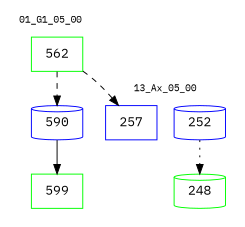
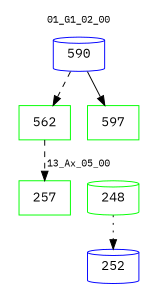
cluster "01_G1_05_00": label "01_G1_05_00" -> "01_G1_02_00"
edge "562" -> "590": reversed
node "257": color blue -> green
edge "252" -> "248": reversed
node "599": label "599" -> "597"
